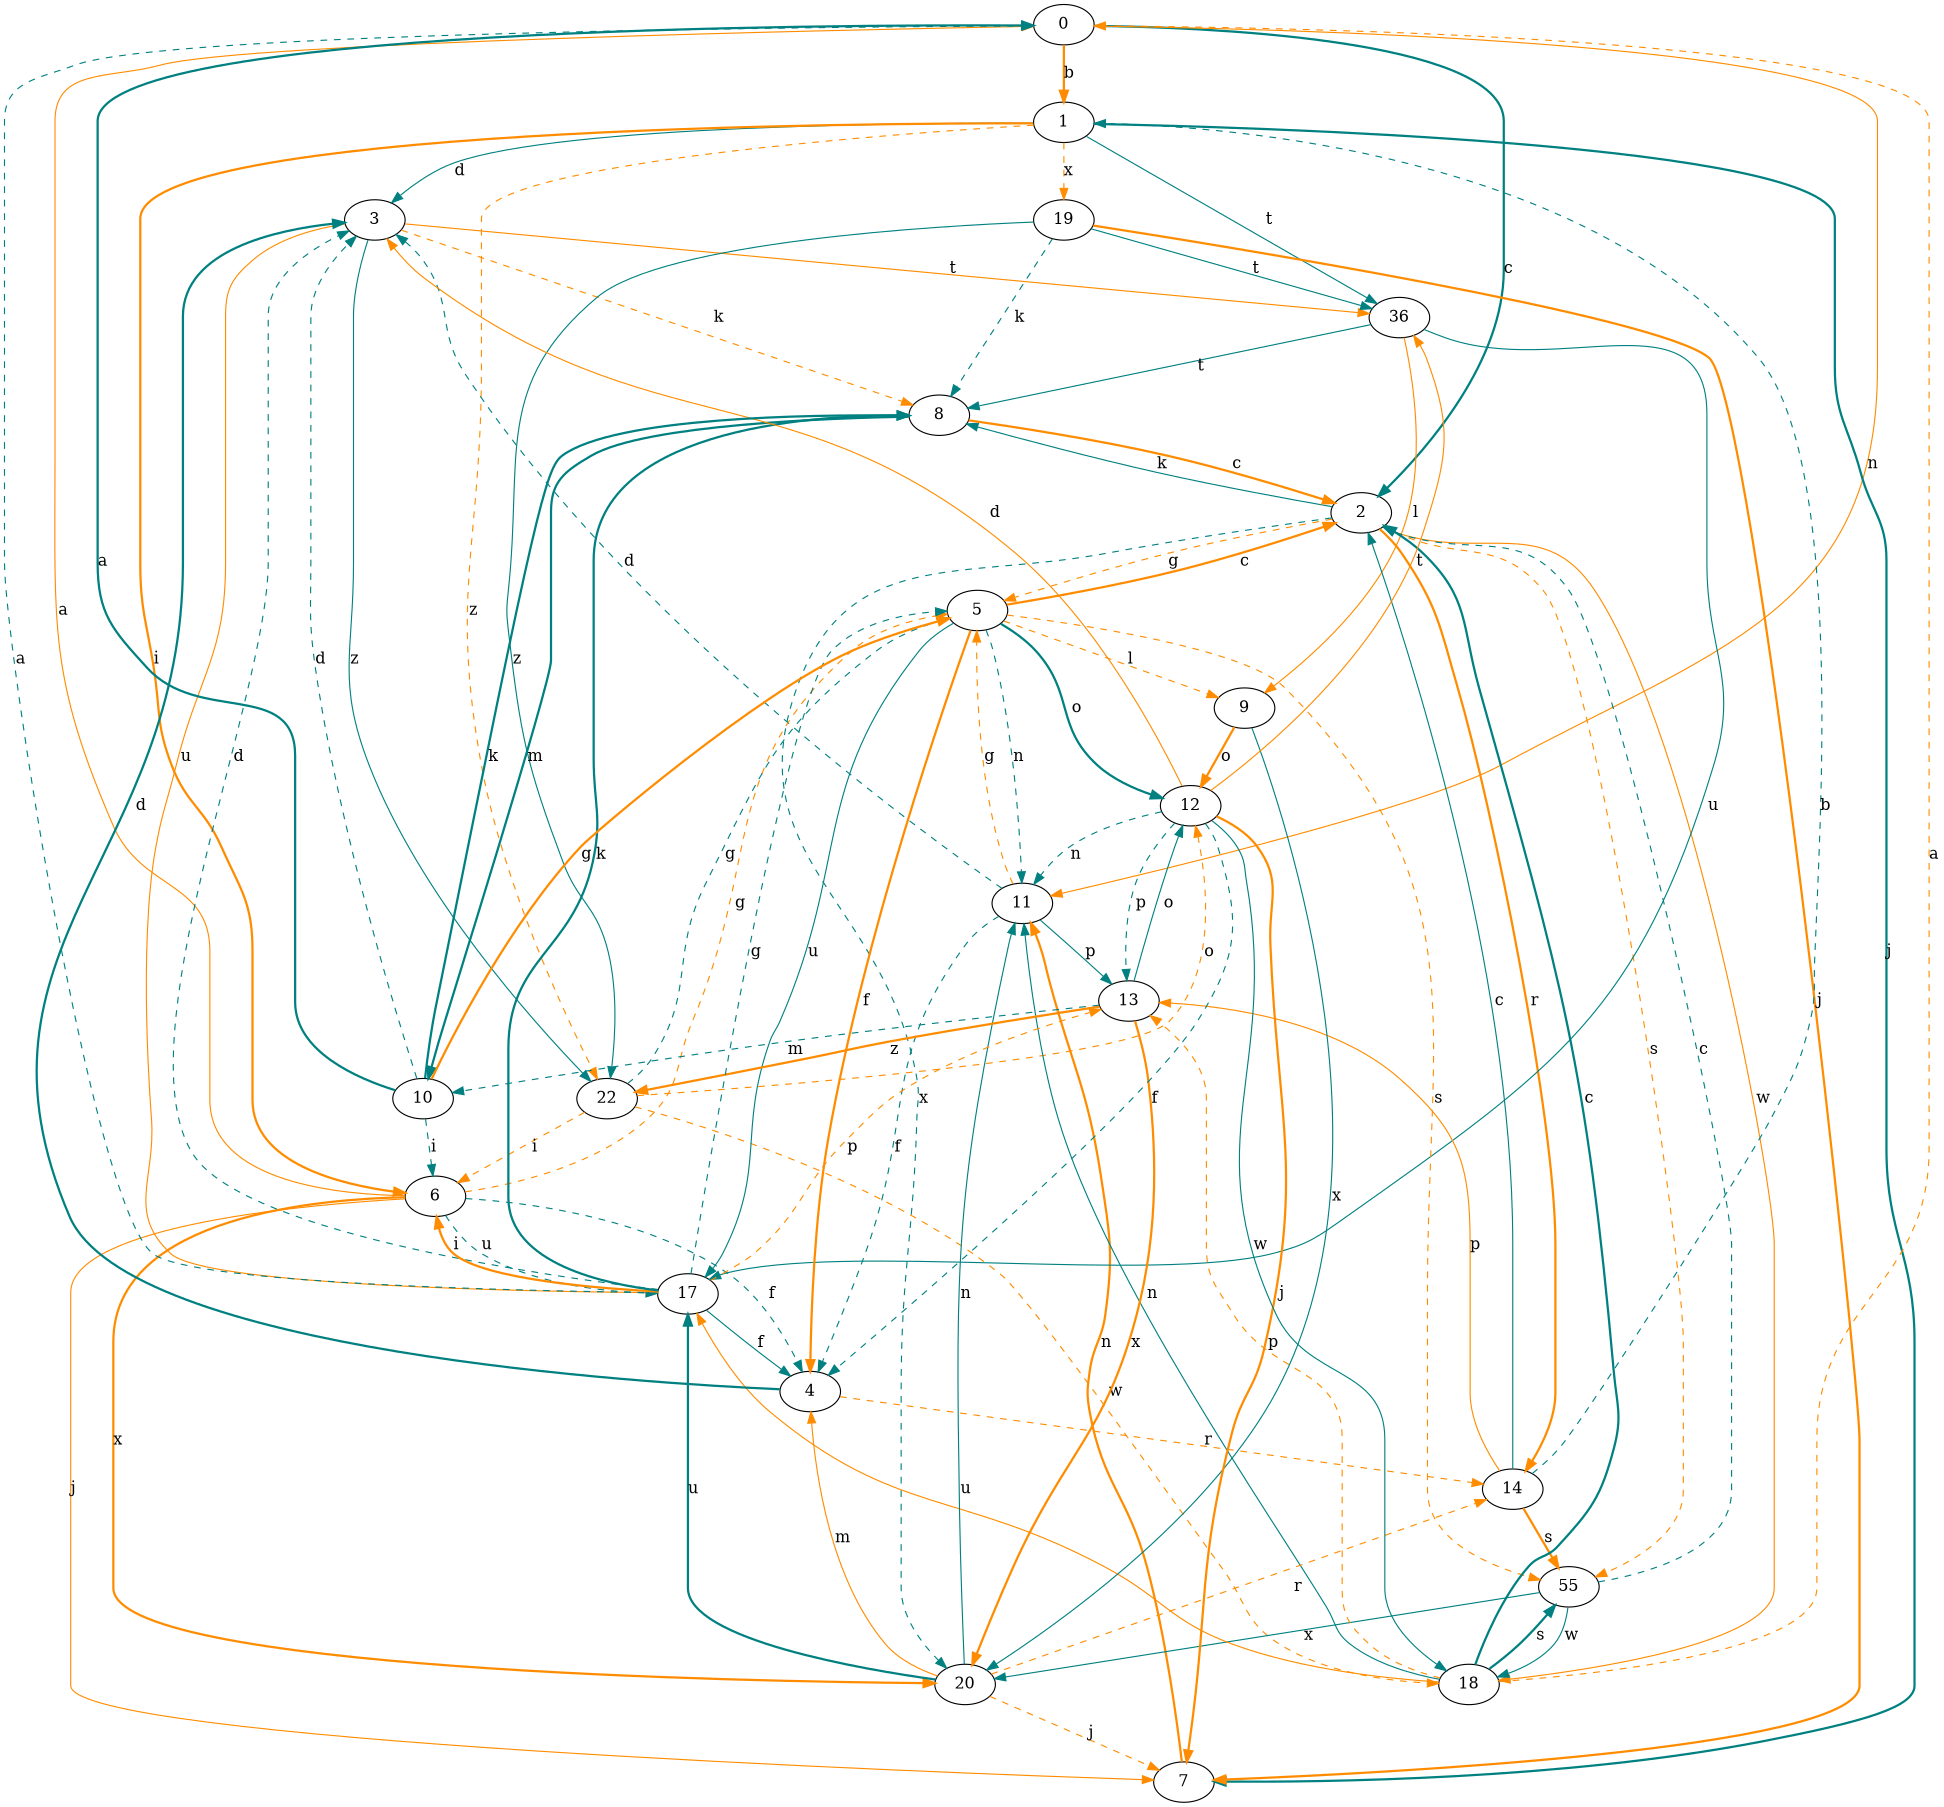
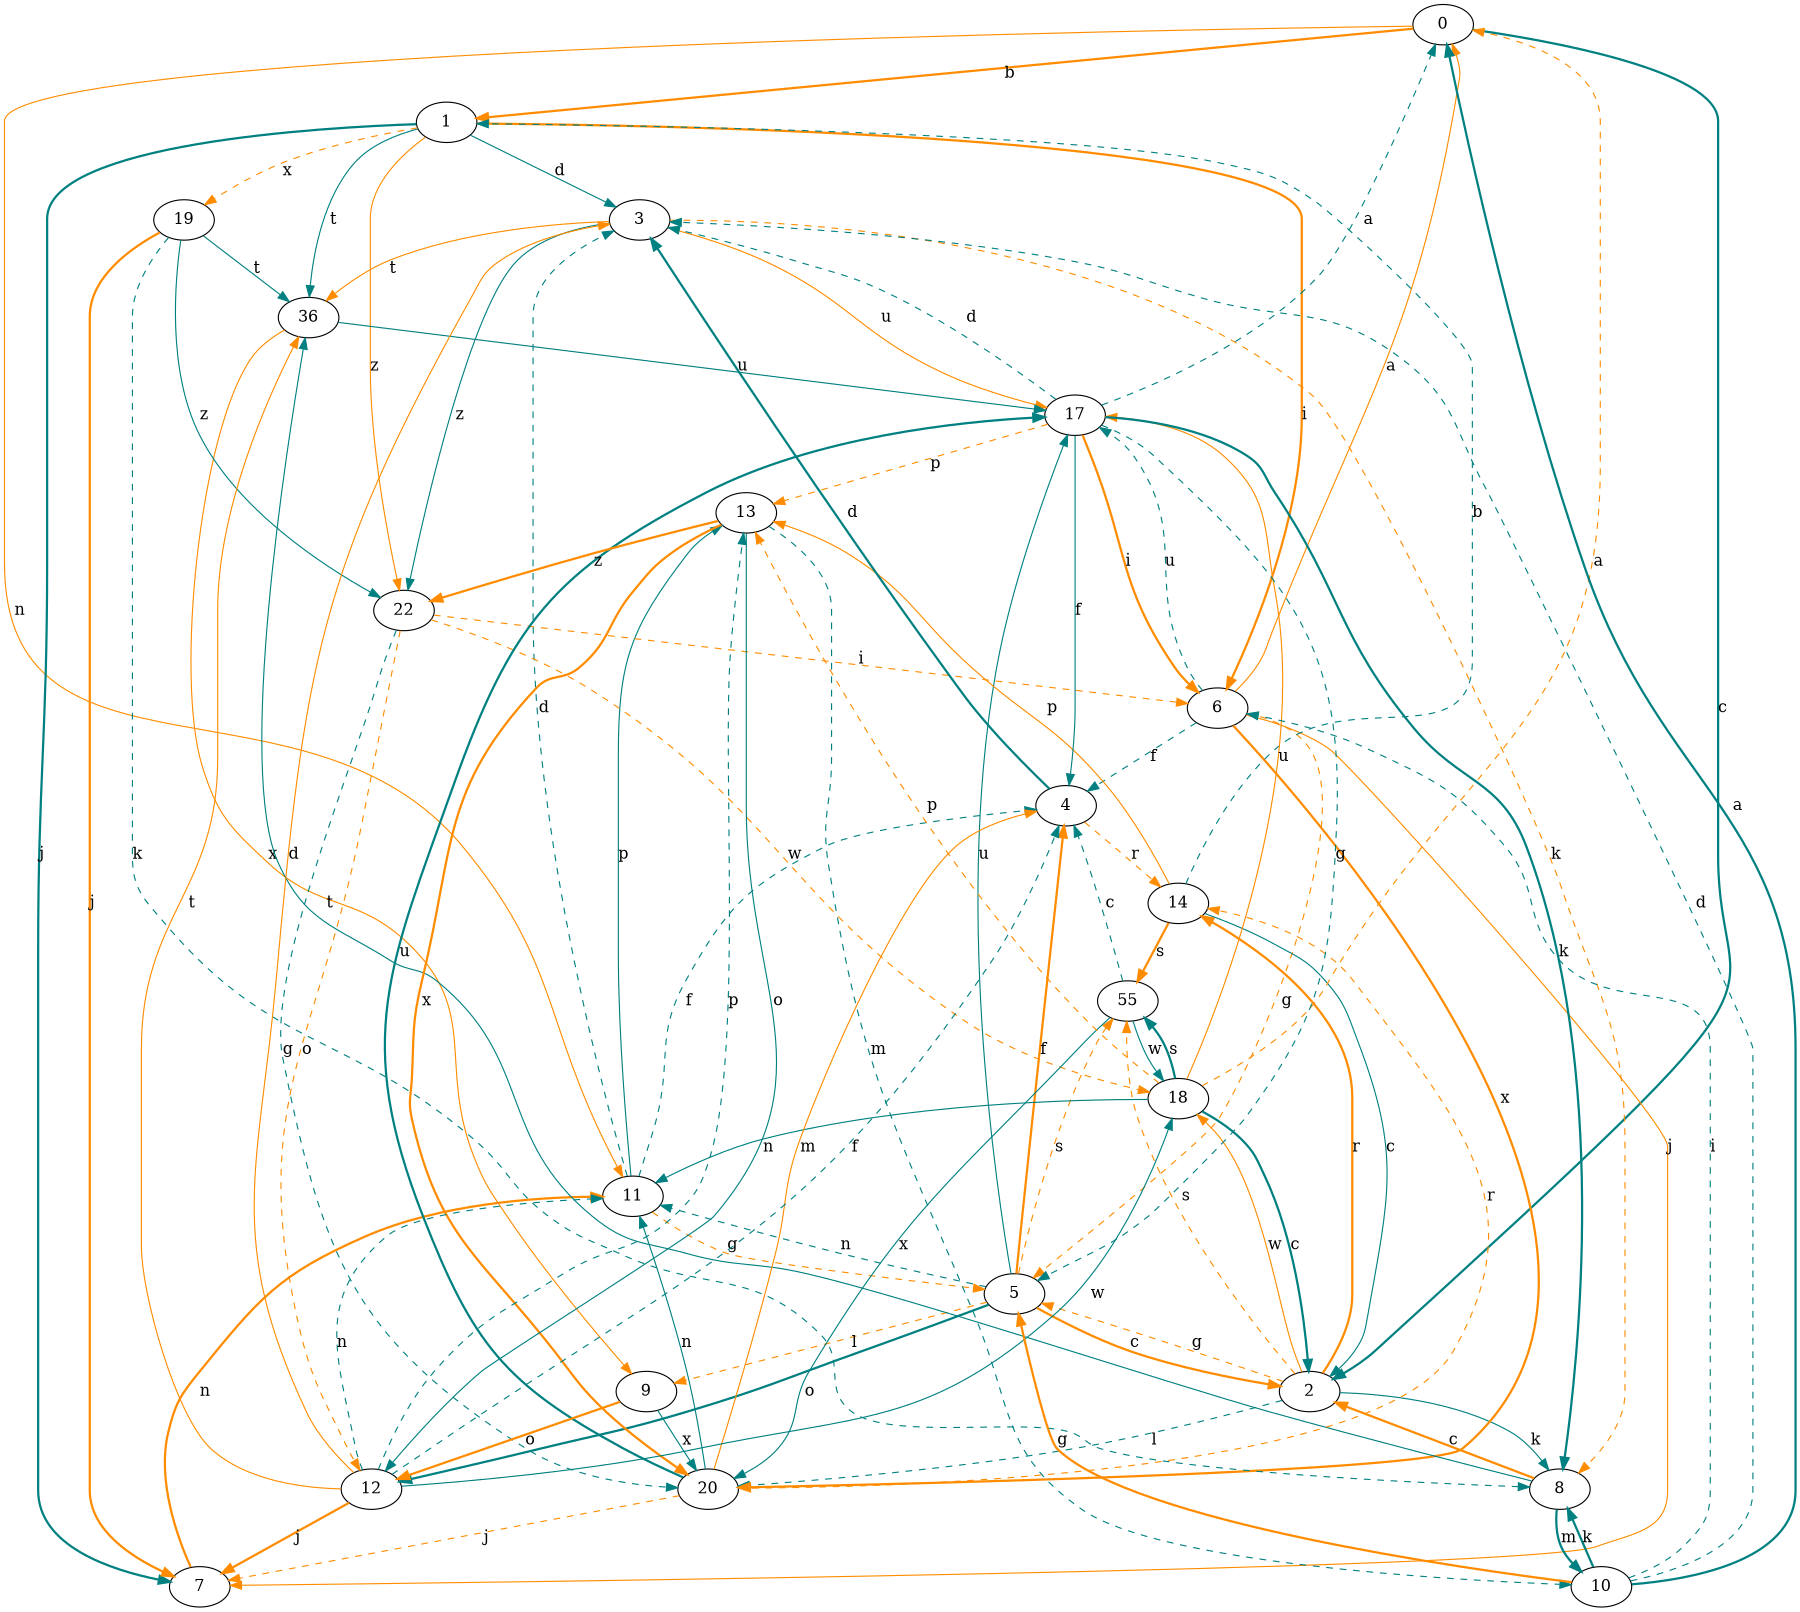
edge "36" -> "8": reversed
edge "1" -> "22": style dashed -> solid
edge "36" -> "9": label "l" -> "x"
edge "22" -> "5": now "22" -> "20"
edge "55" -> "2": now "55" -> "4"
edge "2" -> "20": label "x" -> "l"
